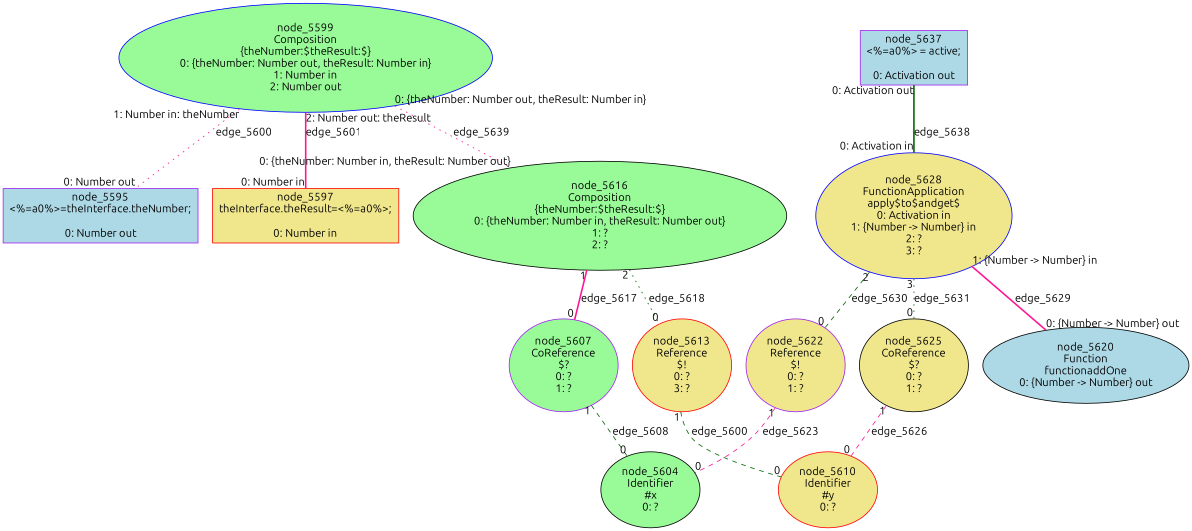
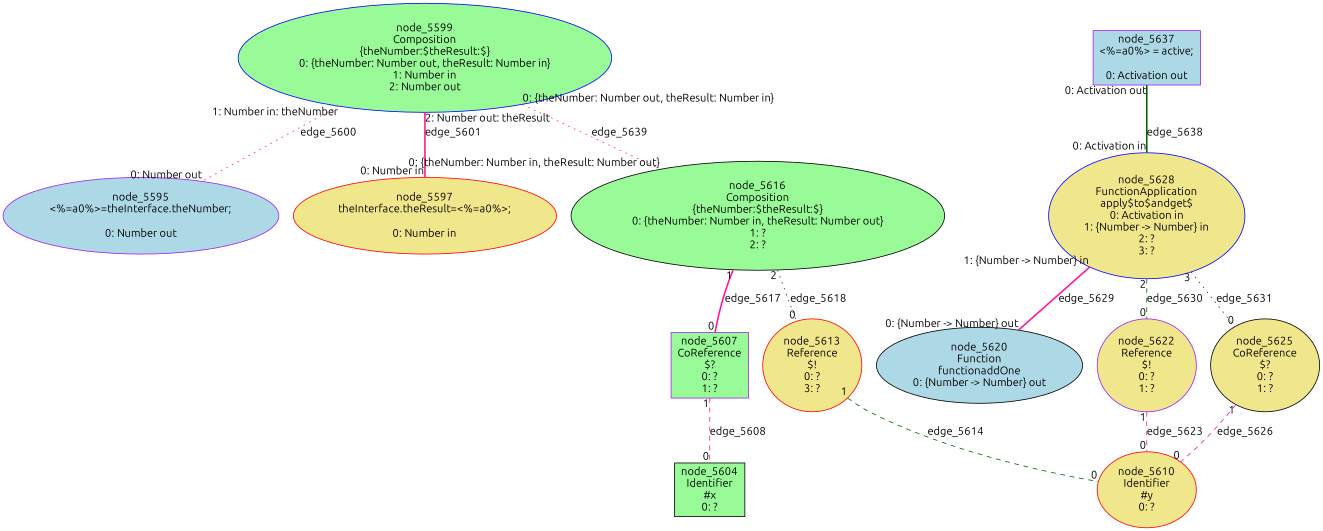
node "node_5595 <%=a0%>=theInterface.theNumber; 0: Number out": shape box -> ellipse
node "node_5597 theInterface.theResult=<%=a0%>; 0: Number in": shape box -> ellipse
node "node_5607 CoReference $? 0: ? 1: ?": shape ellipse -> box
edge "node_5607 CoReference $? 0: ? 1: ?" -- "node_5604 Identifier #x 0: ?": color darkgreen -> deeppink
edge "node_5613 Reference $! 0: ? 3: ?" -- "node_5610 Identifier #y 0: ?": label "edge_5600" -> "edge_5614"
edge "node_5622 Reference $! 0: ? 1: ?" -- "node_5604 Identifier #x 0: ?": now "node_5622 Reference $! 0: ? 1: ?" -- "node_5610 Identifier #y 0: ?"
node "node_5604 Identifier #x 0: ?": shape ellipse -> box
